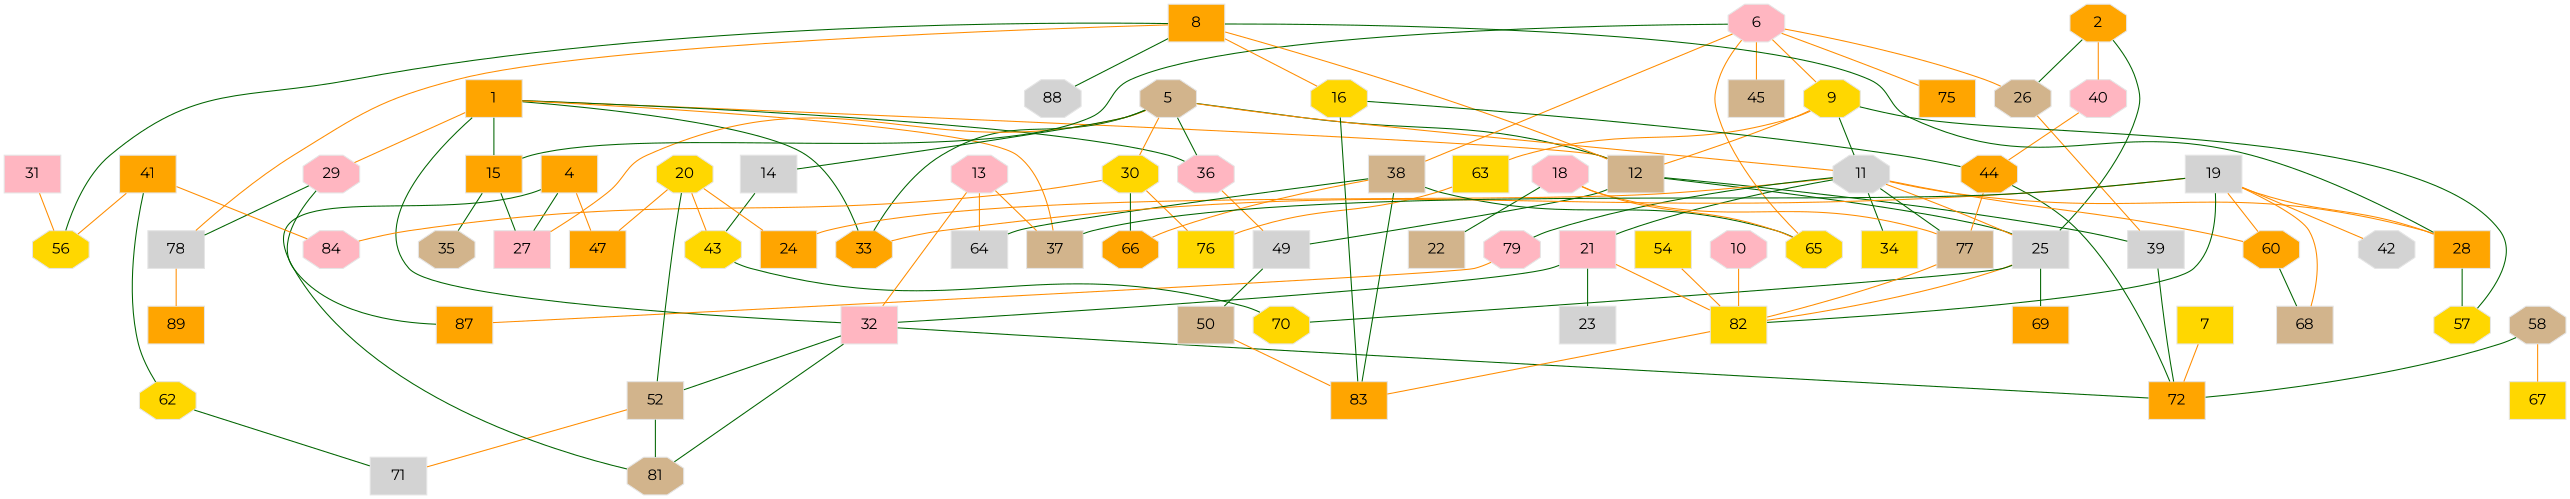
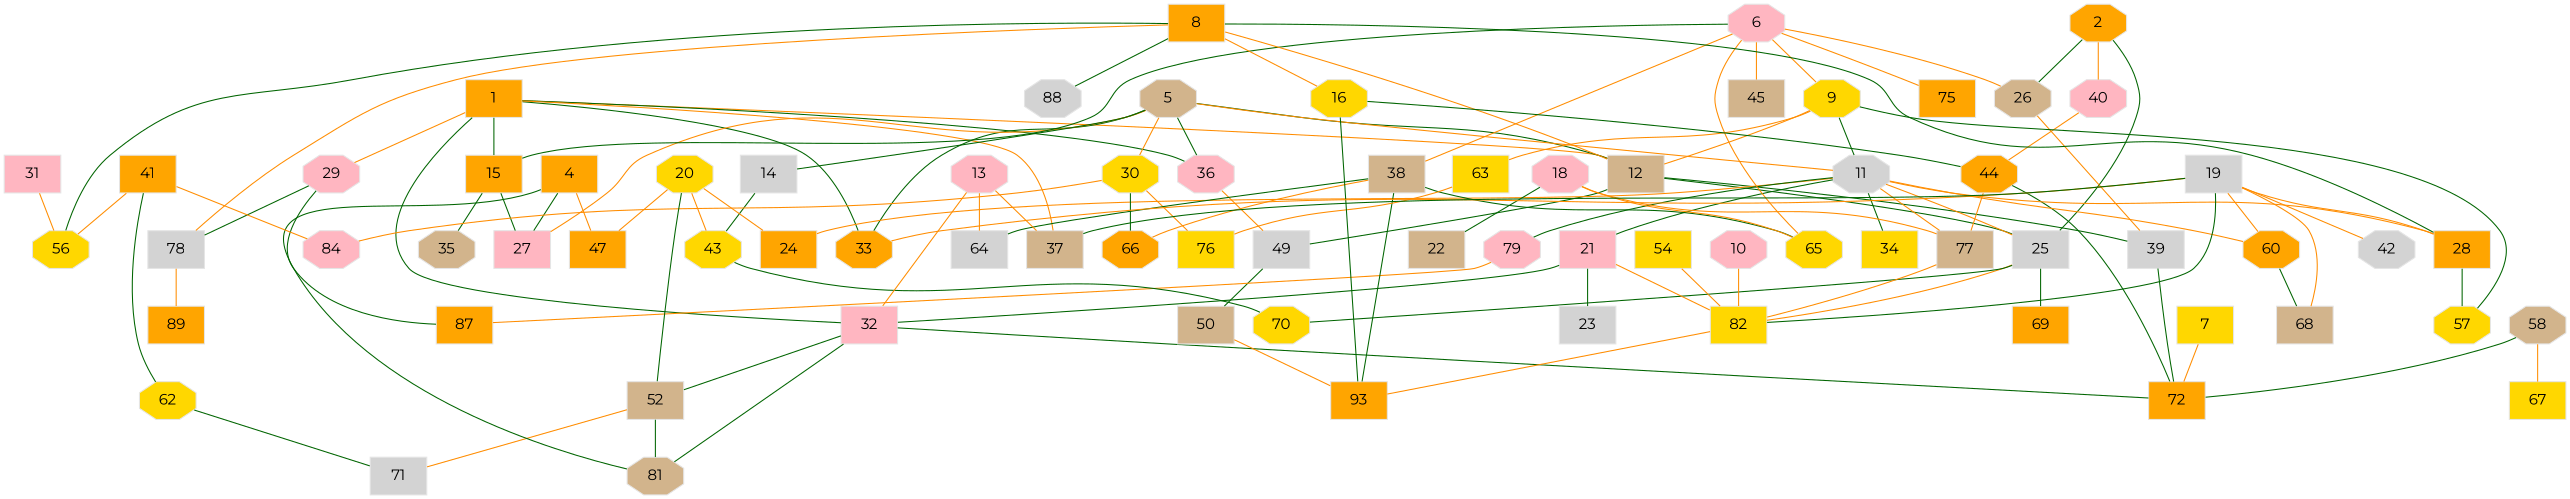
edge "11" -- "77": color darkgreen -> darkorange
node "83": label "83" -> "93"
